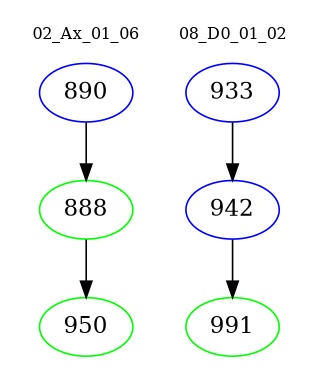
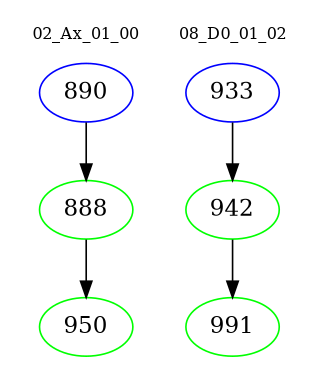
cluster "02_Ax_01_06": label "02_Ax_01_06" -> "02_Ax_01_00"
node "942": color blue -> green
